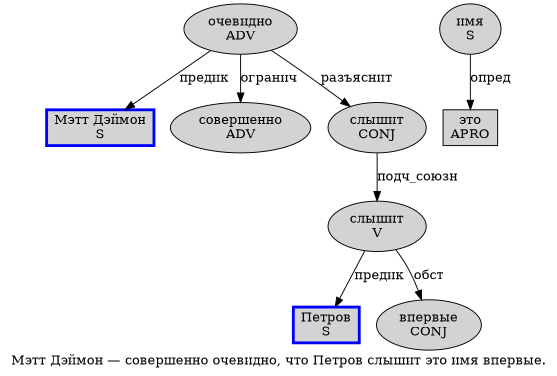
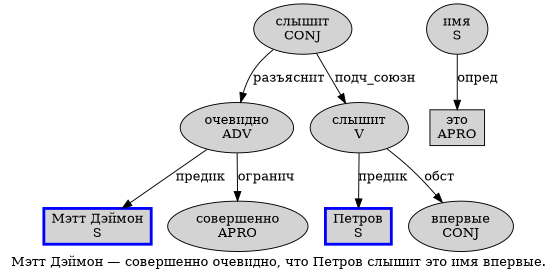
edge "очевидно ADV" -> "слышит CONJ": reversed
node "совершенно ADV": label "совершенно ADV" -> "совершенно APRO"
